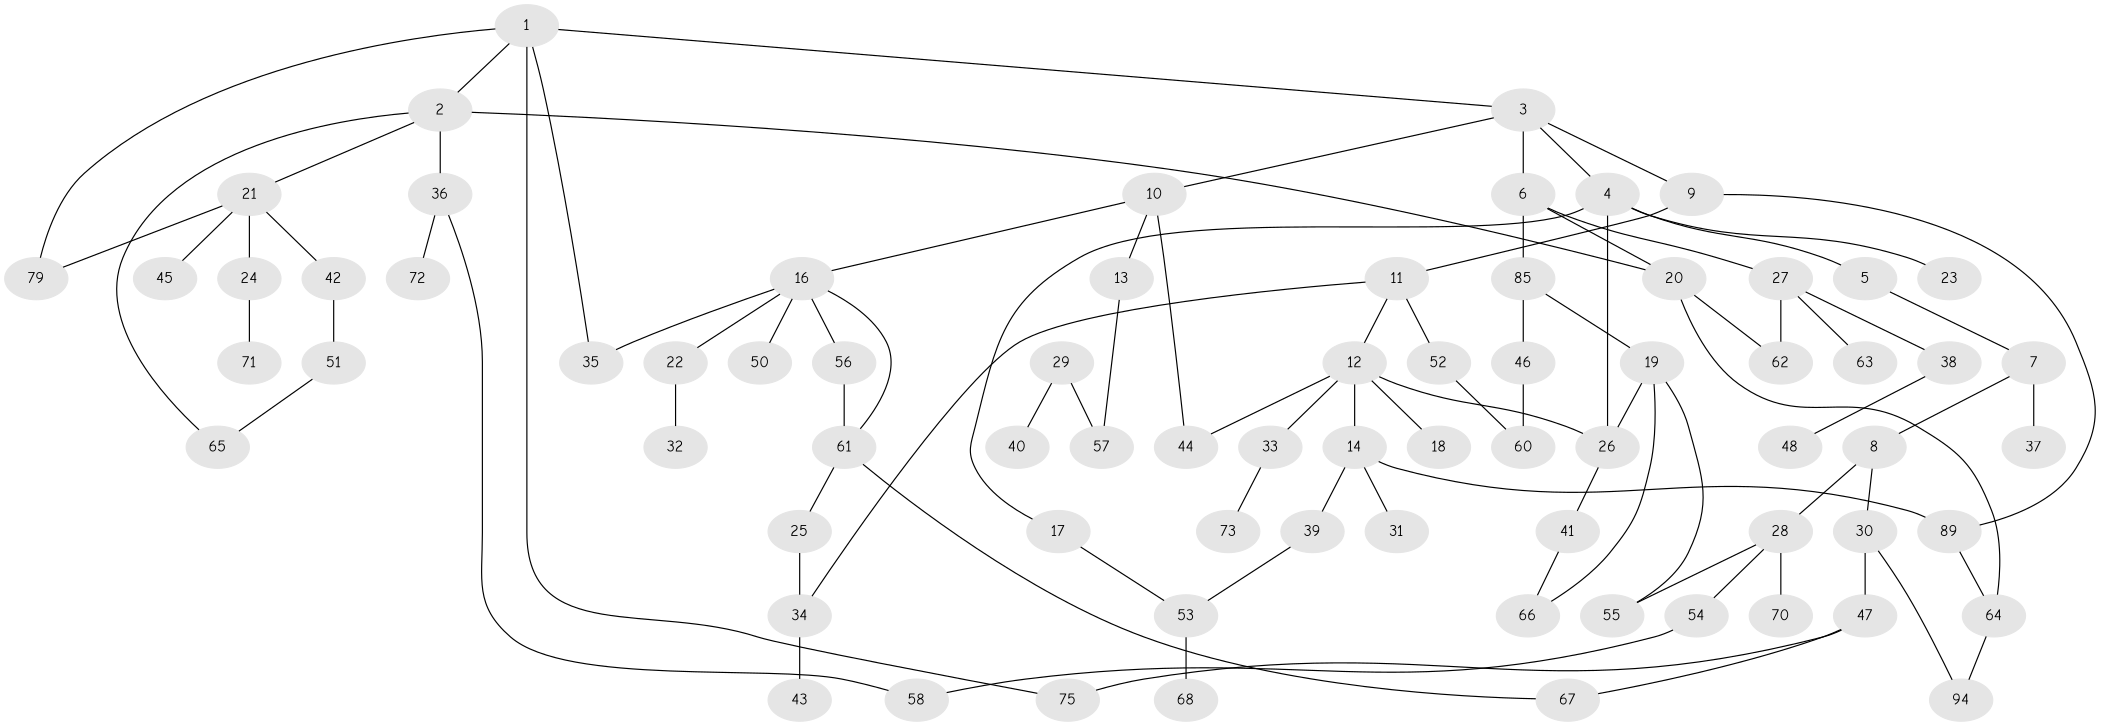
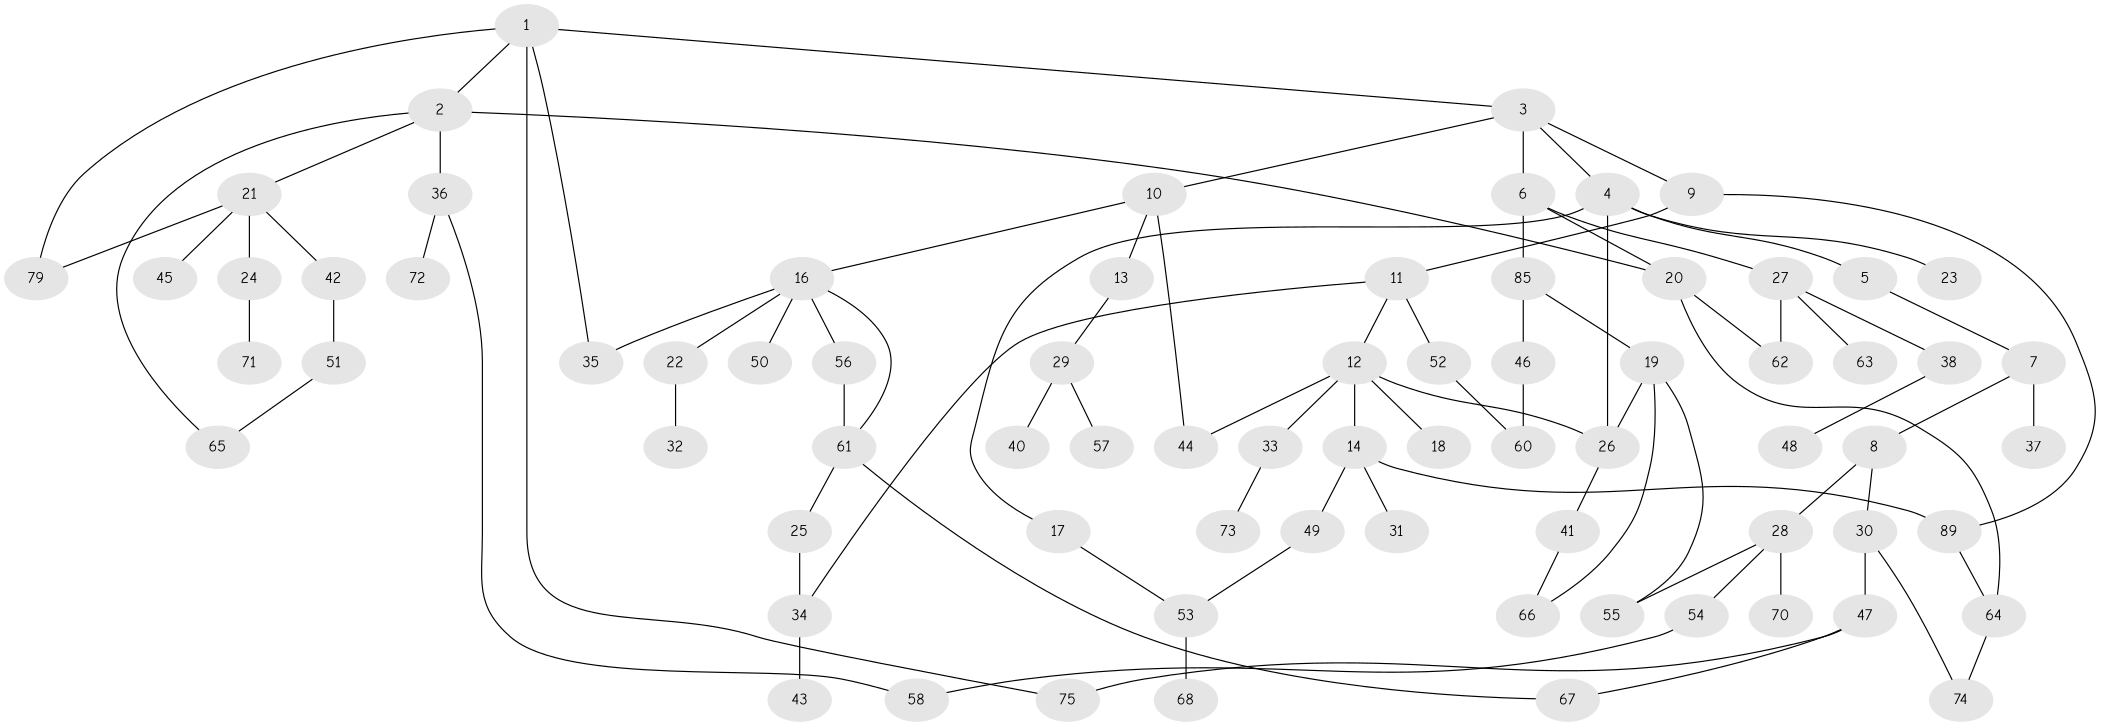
edge "13" -- "57": now "13" -- "29"
node "39": label "39" -> "49"
node "94": label "94" -> "74"
